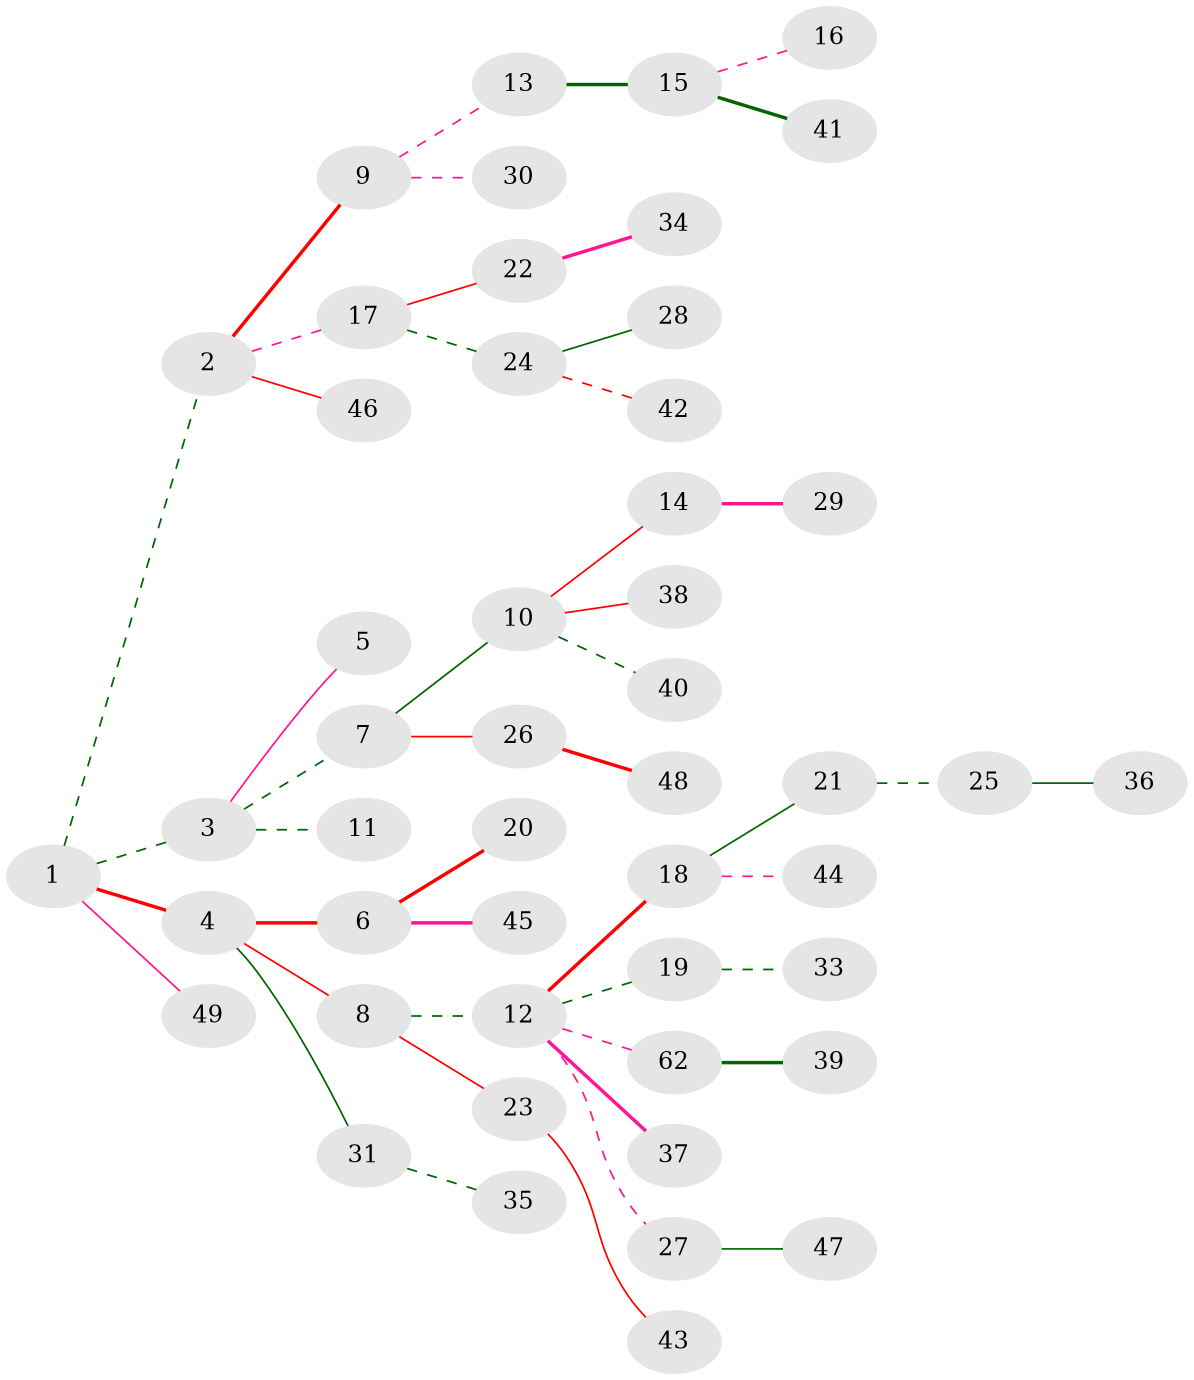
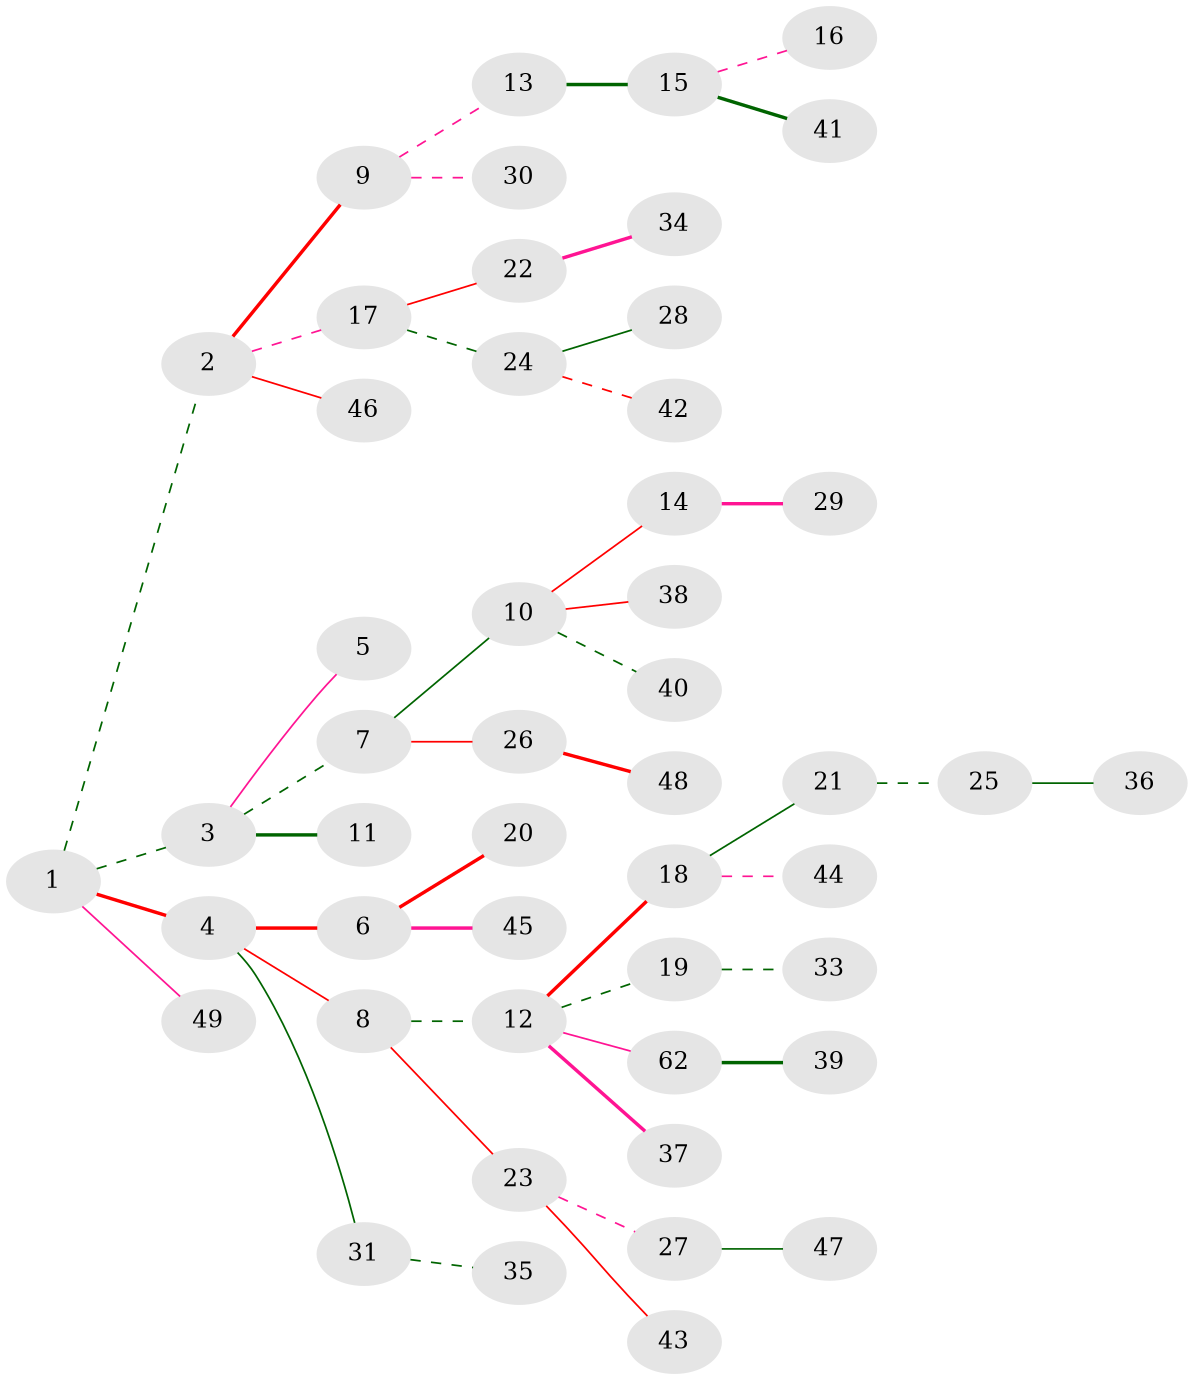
edge "3" -- "11": style dashed -> bold
edge "12" -- "62": style dashed -> solid
edge "12" -- "27": now "23" -- "27"
